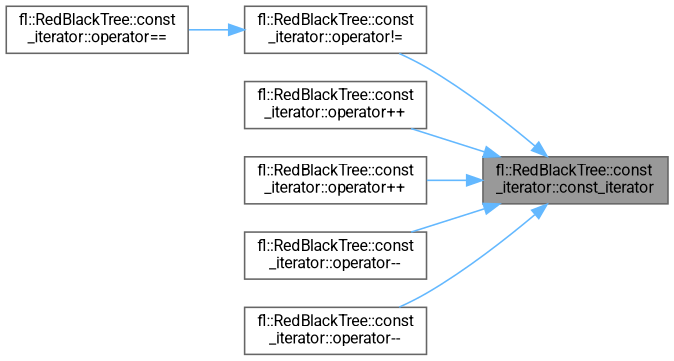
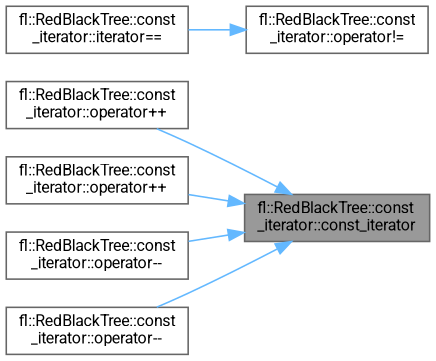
node "fl::RedBlackTree::const _iterator::operator==": label "fl::RedBlackTree::const _iterator::operator==" -> "fl::RedBlackTree::const _iterator::iterator=="
edge "fl::RedBlackTree::const _iterator::operator!=" -> "fl::RedBlackTree::const _iterator::const_iterator": removed
